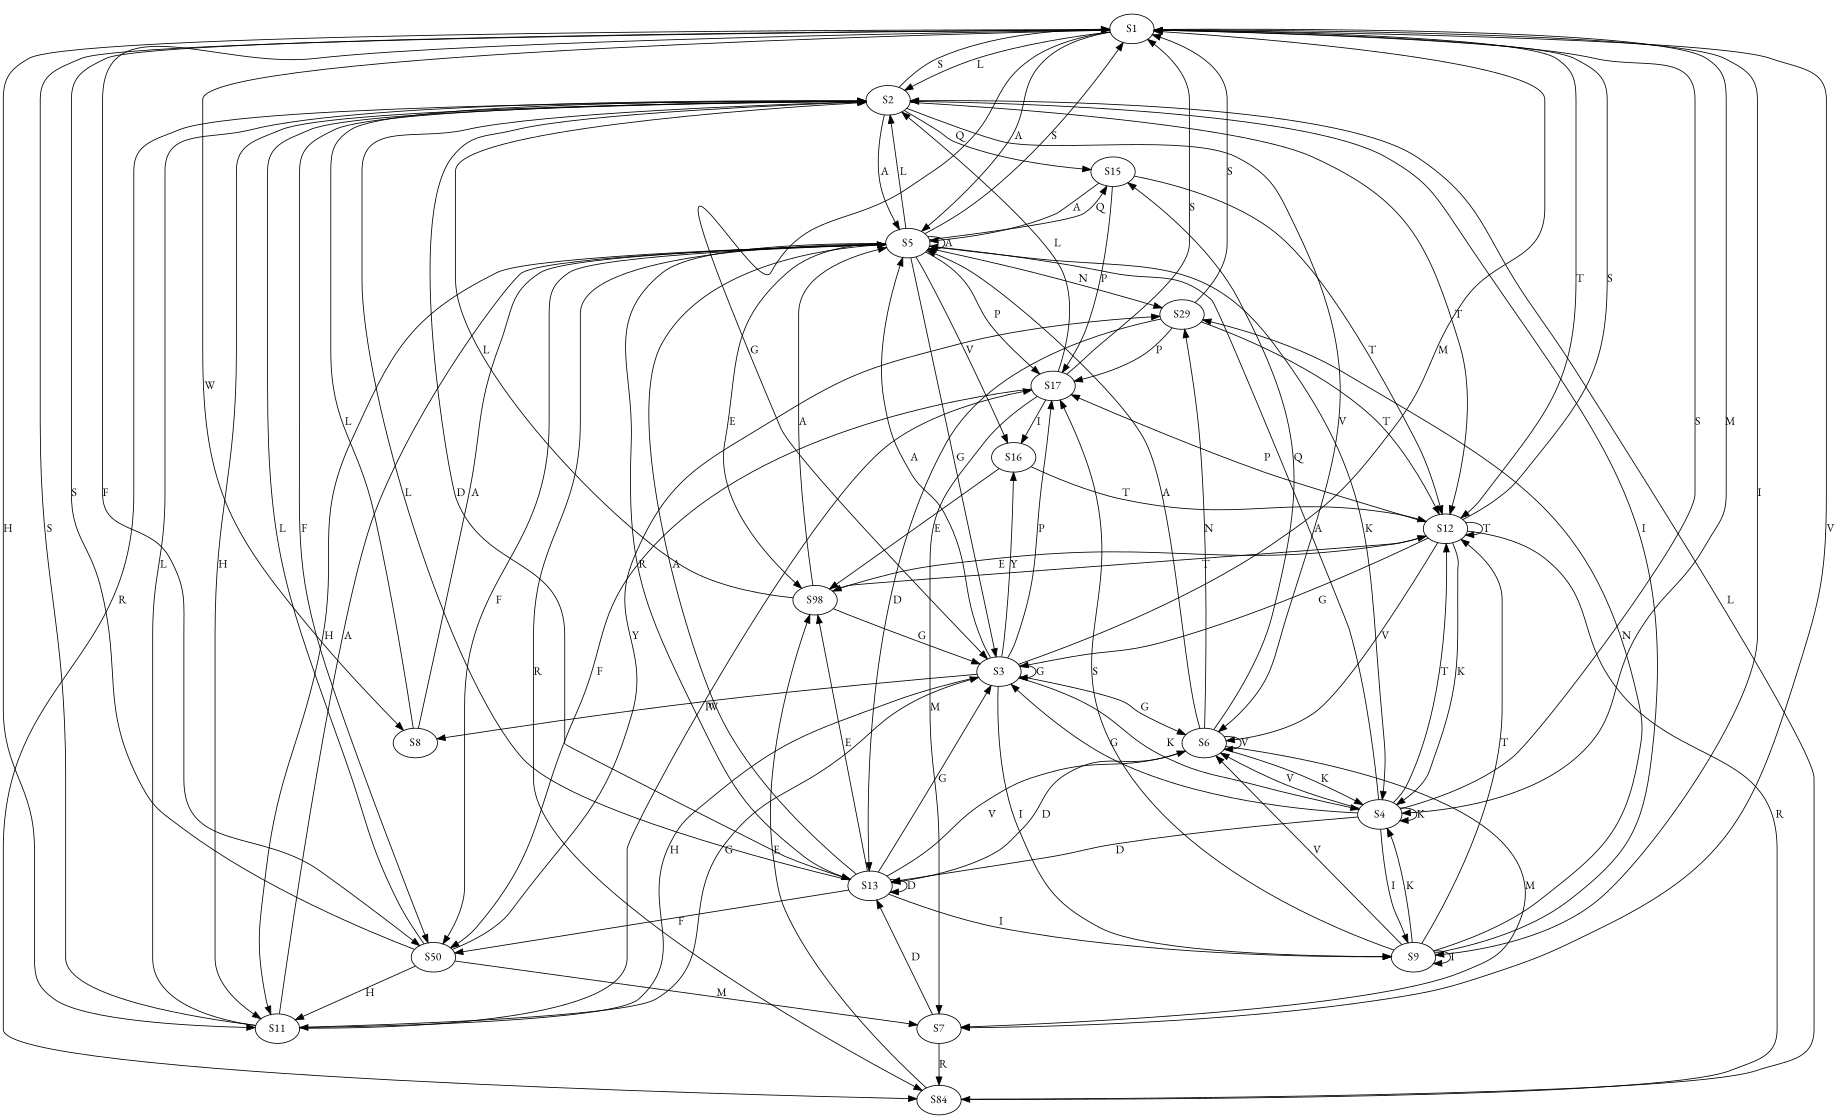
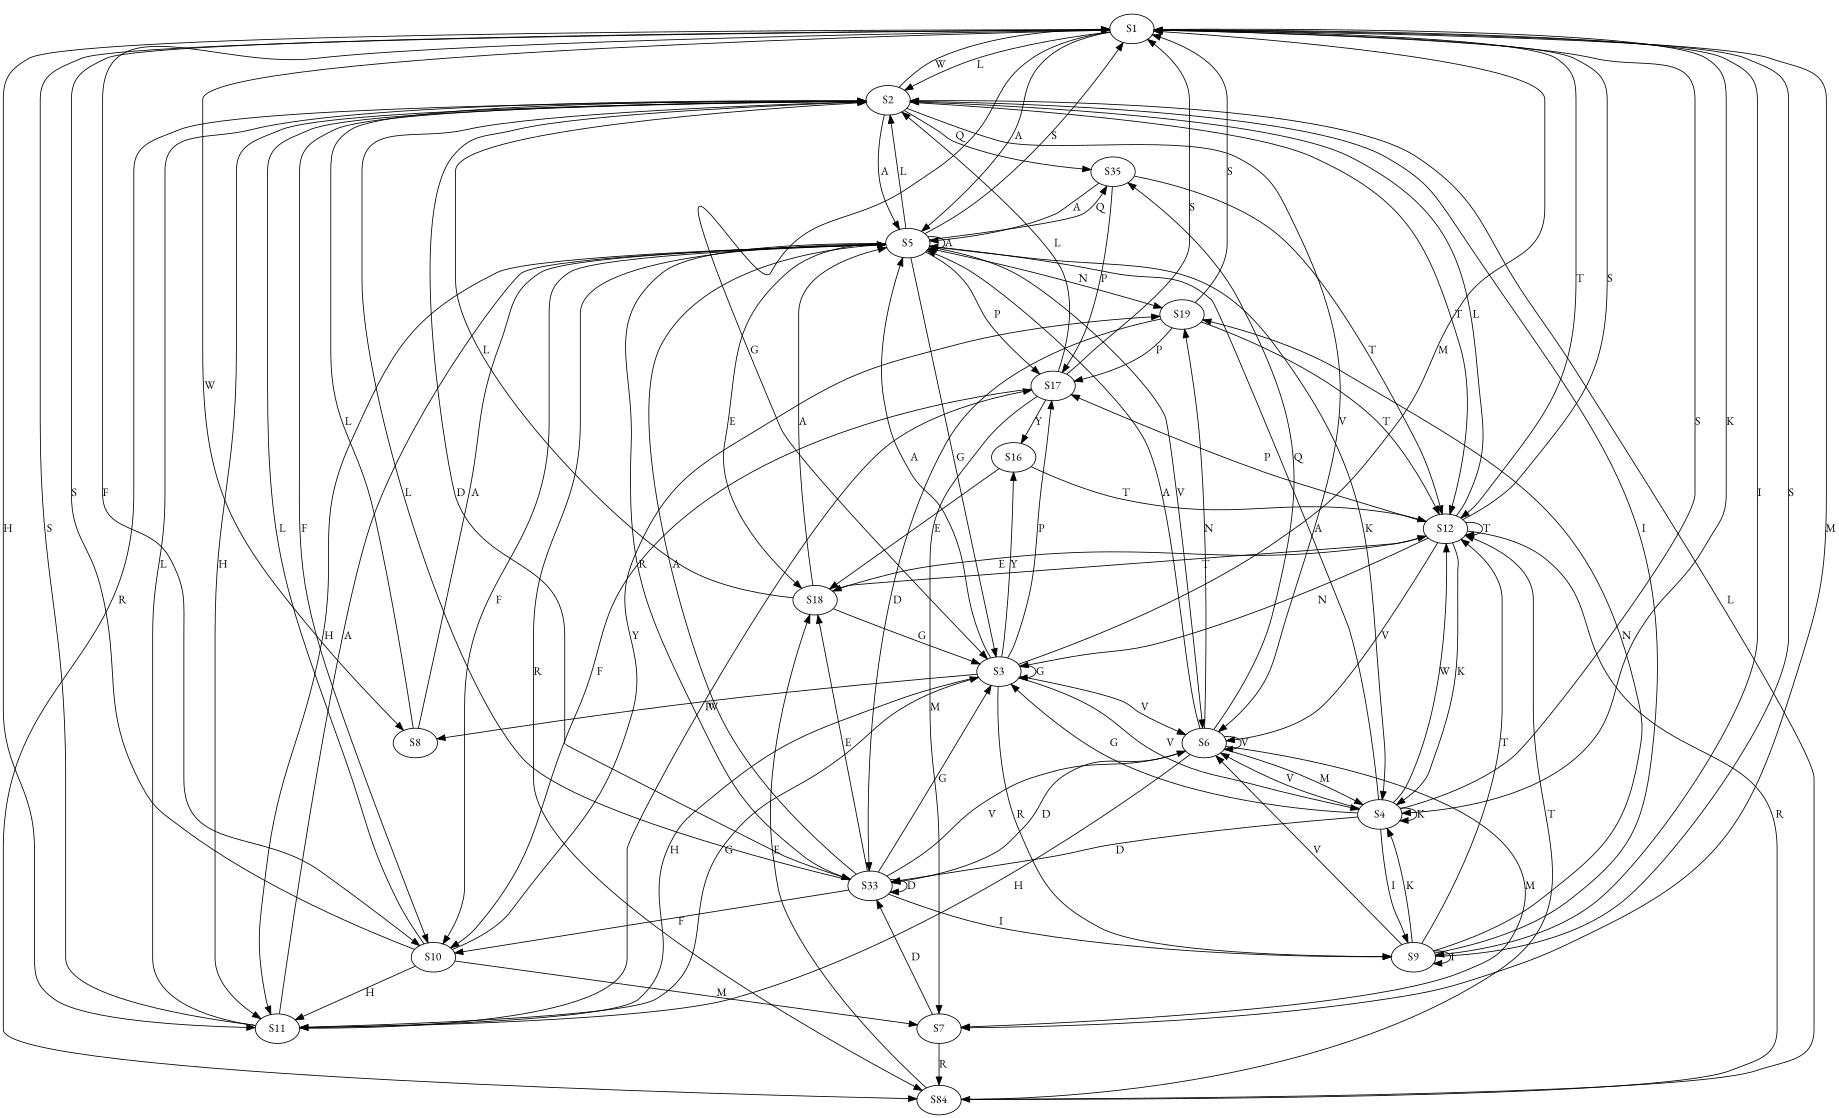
edge "S2" -> "S1": label "S" -> "W"
edge "S12" -> "S2": added, label "L"
node "S15": label "S15" -> "S35"
node "S29": label "S29" -> "S19"
edge "S5" -> "S16": now "S5" -> "S6"
edge "S17" -> "S16": label "I" -> "Y"
edge "S1" -> "S4": label "M" -> "K"
edge "S1" -> "S7": label "V" -> "M"
node "S98": label "S98" -> "S18"
edge "S12" -> "S3": label "G" -> "N"
edge "S4" -> "S12": label "T" -> "W"
edge "S3" -> "S6": label "G" -> "V"
edge "S3" -> "S4": label "K" -> "V"
edge "S9" -> "S17": now "S9" -> "S1"
edge "S6" -> "S4": label "K" -> "M"
edge "S3" -> "S9": label "I" -> "R"
node "S13": label "S13" -> "S33"
node "S50": label "S50" -> "S10"
edge "S6" -> "S11": added, label "H"
edge "S84" -> "S12": added, label "T"
